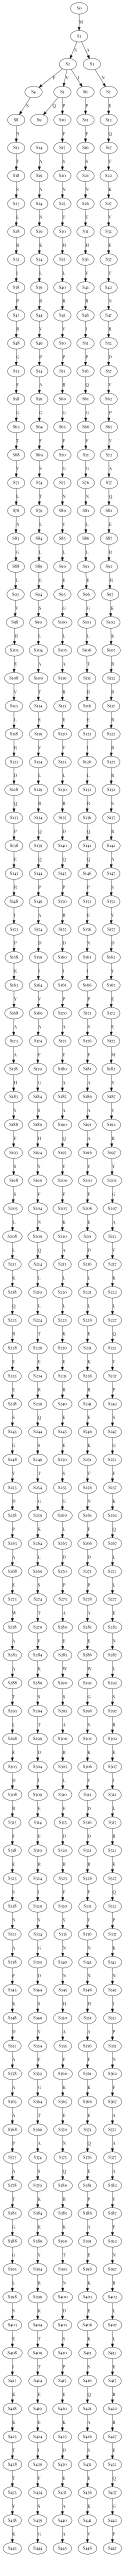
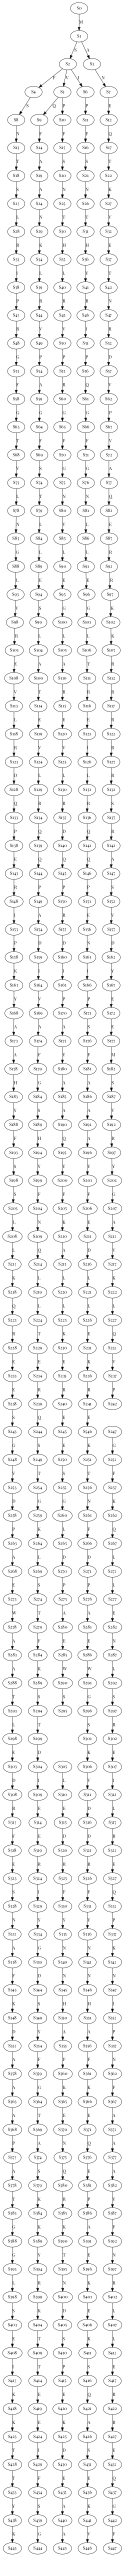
edge "S9" -> "S14": added, label "F"
edge "S242" -> "S247": removed, label "S"
node "S300": removed
